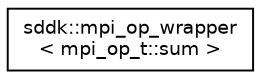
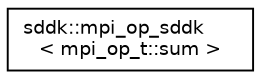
node "sddk::mpi_op_wrapper < mpi_op_t::sum >": label "sddk::mpi_op_wrapper < mpi_op_t::sum >" -> "sddk::mpi_op_sddk < mpi_op_t::sum >"
